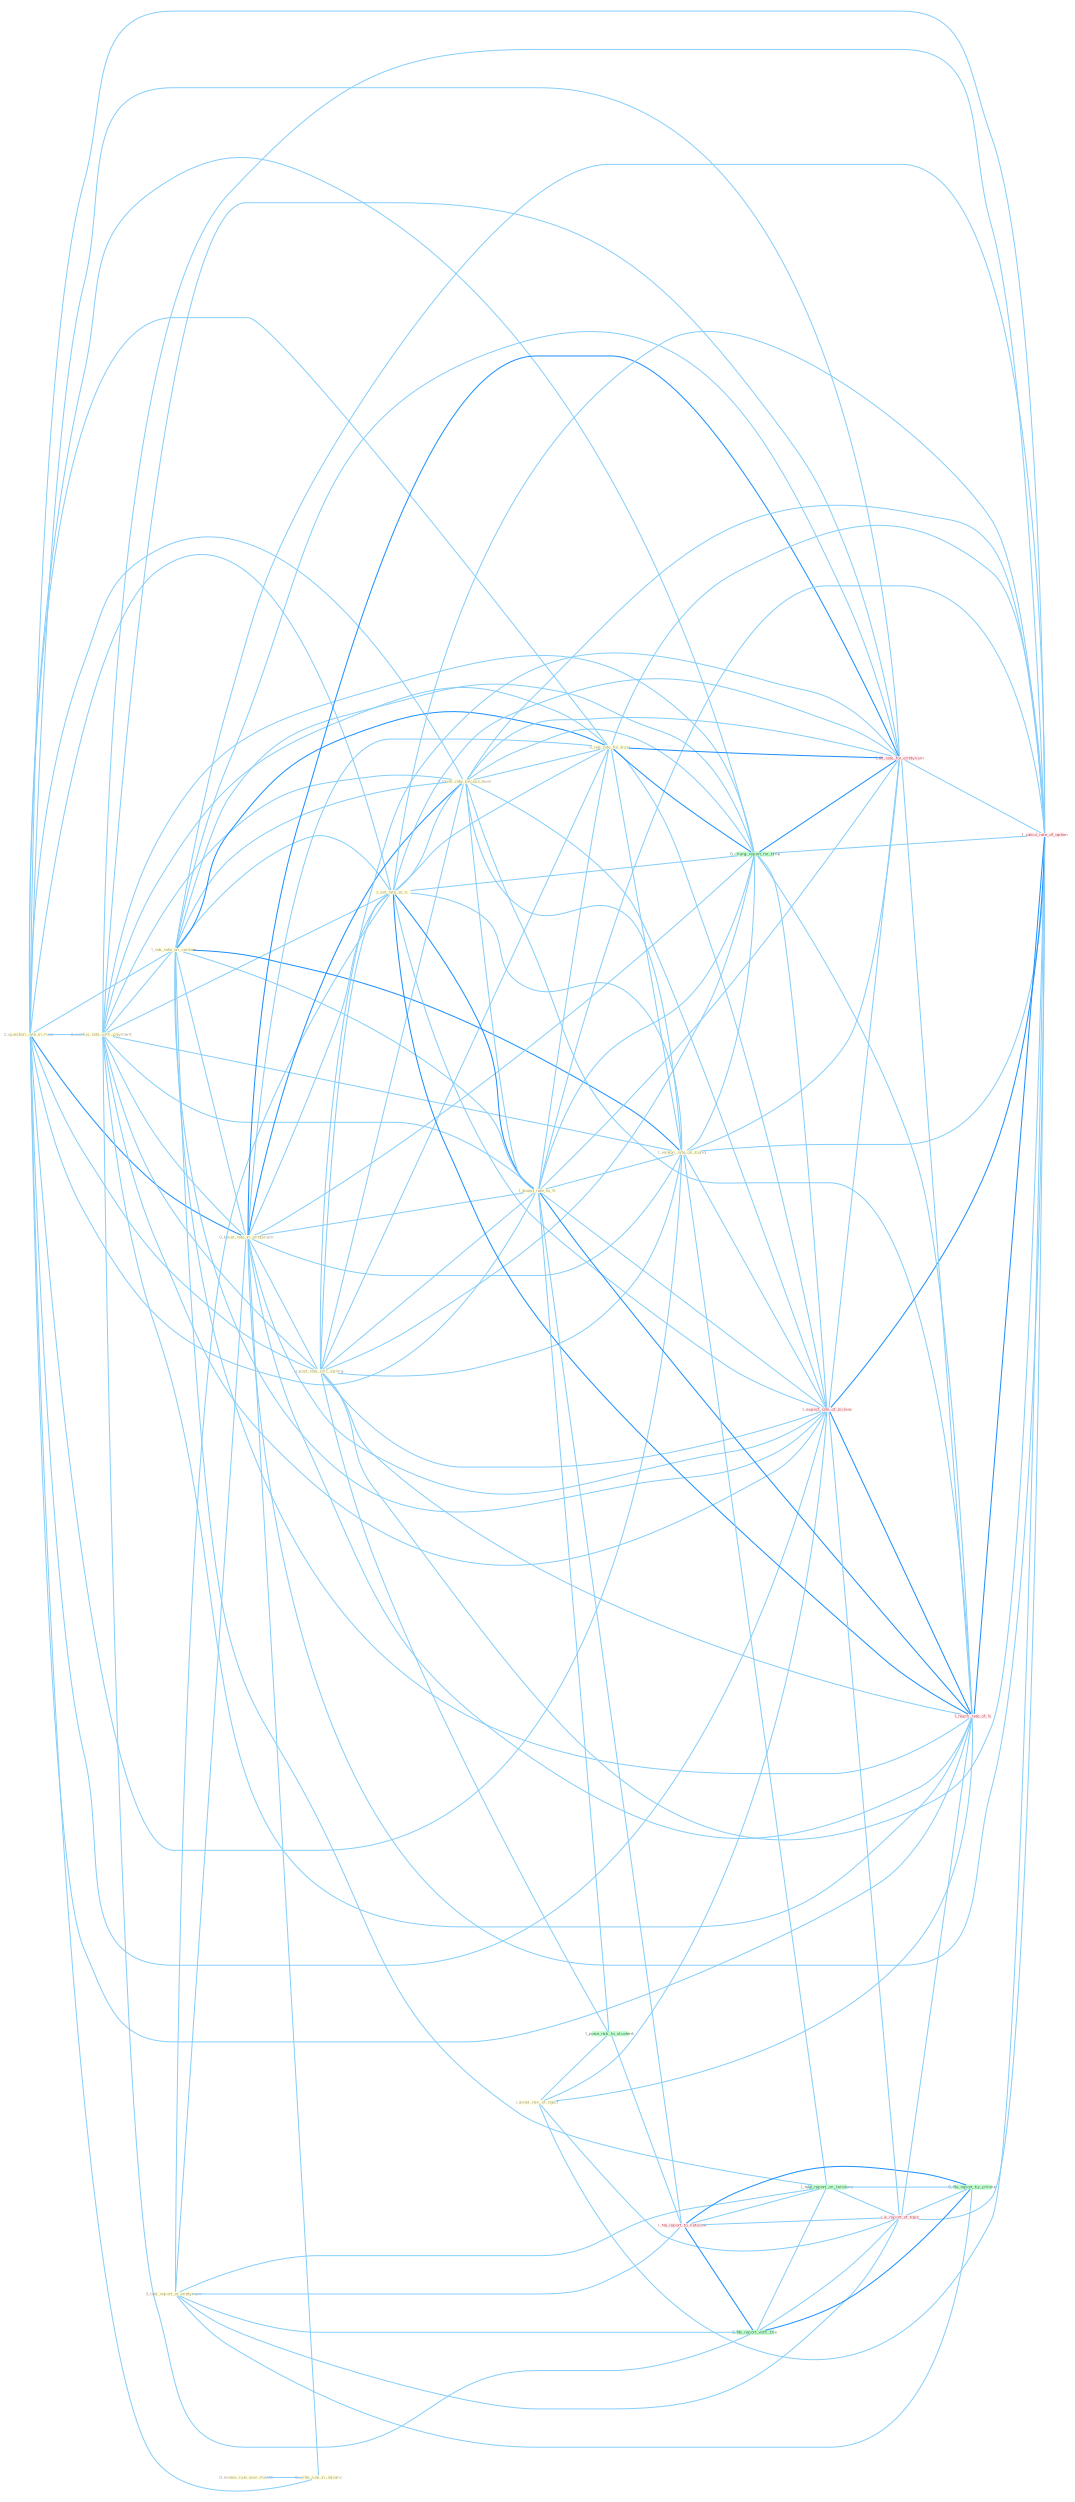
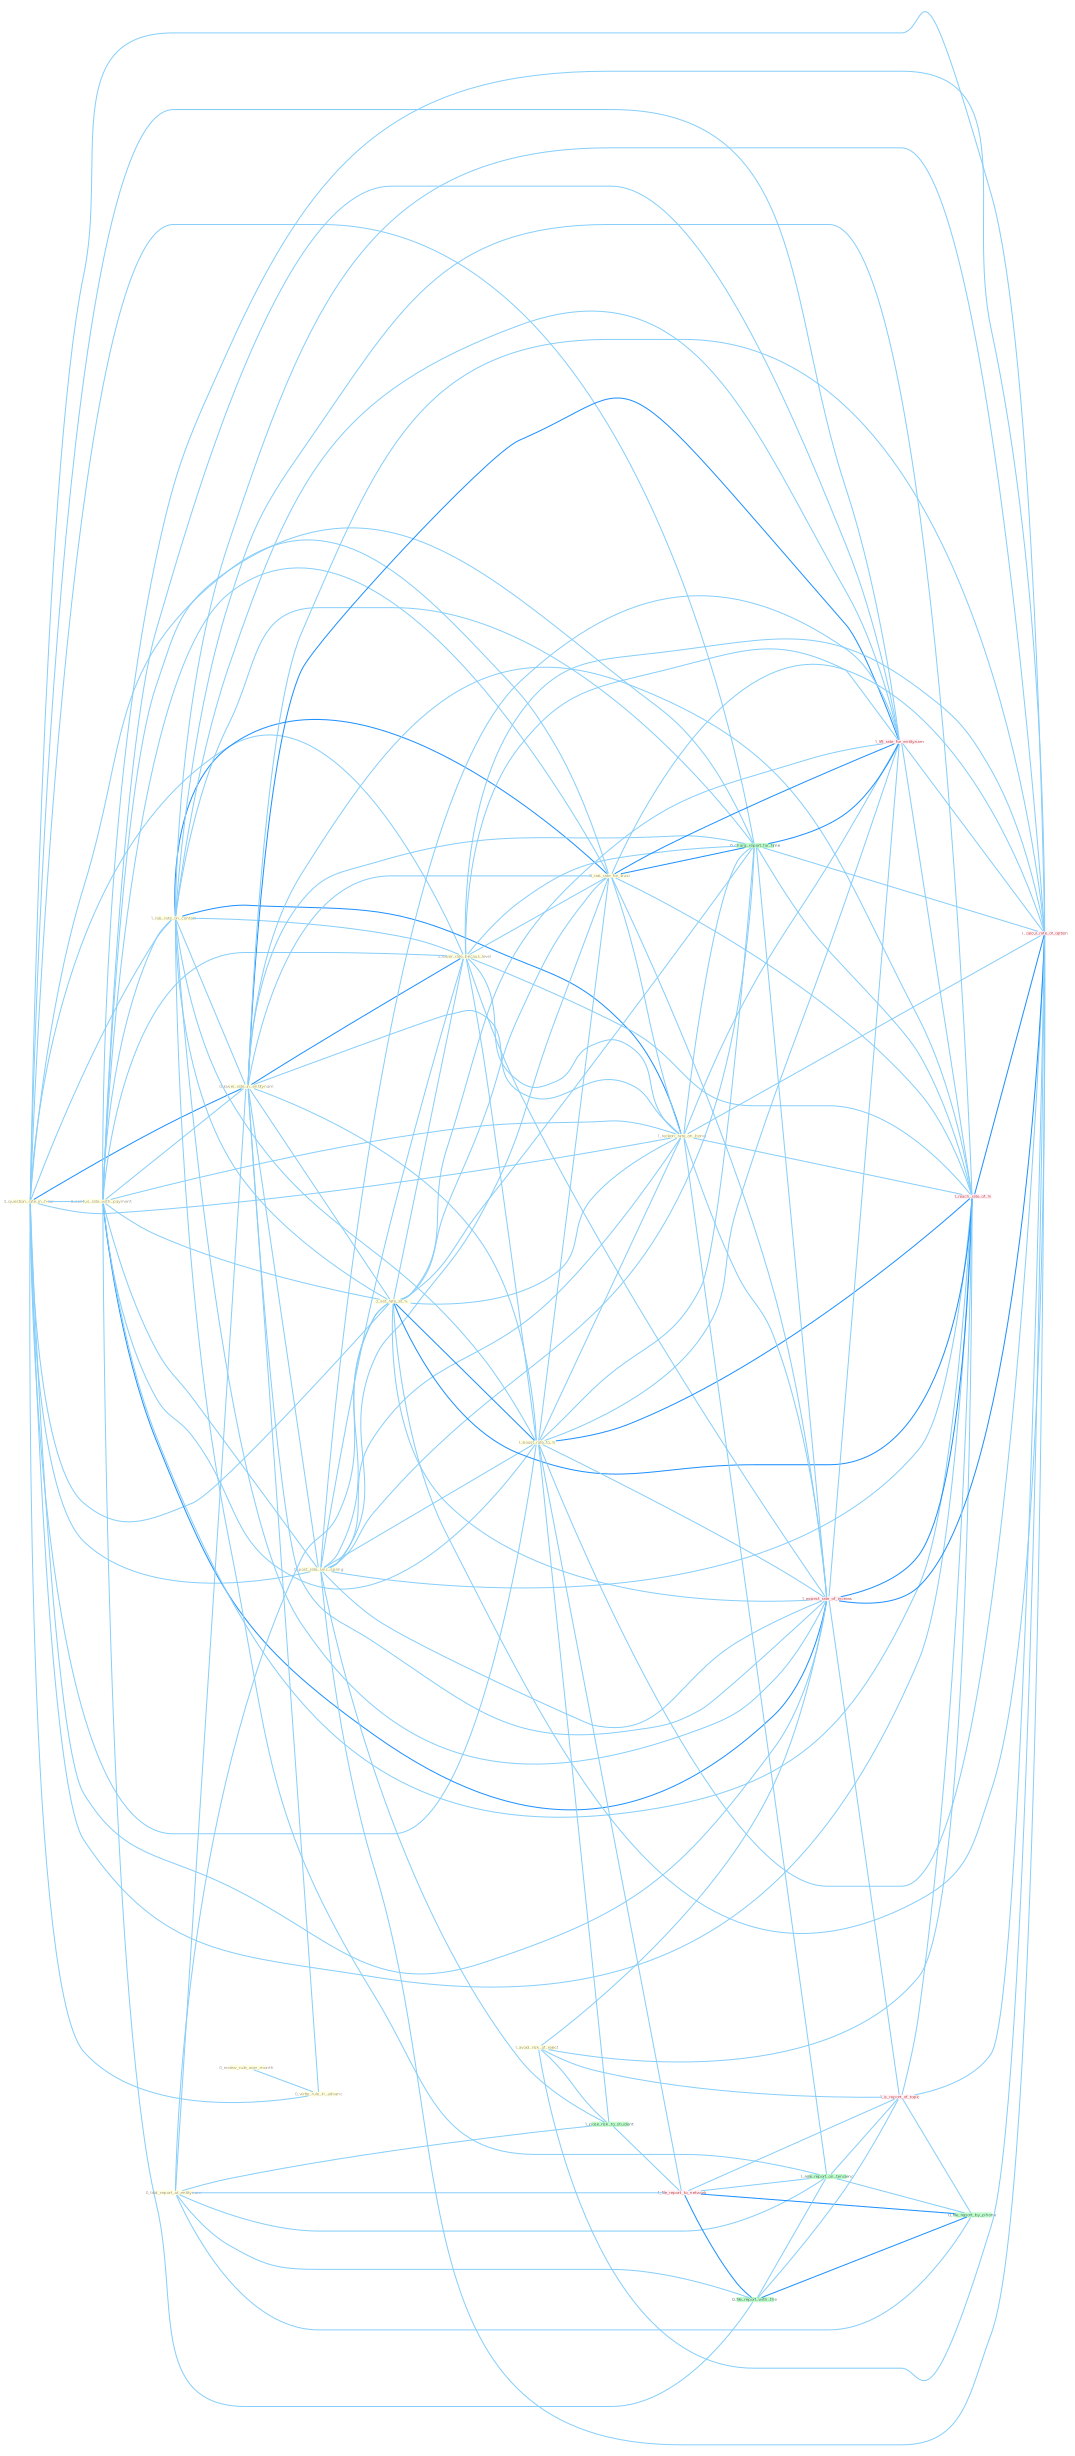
edge "0_rais_rate_for_busi" -- "1_reach_rate_of_%": added
edge "1_reckon_rate_on_bond" -- "1_reach_rate_of_%": added
edge "0_confus_rate_with_payment" -- "1_expect_rate_of_increas": color #87cefa -> #1e90ff
edge "1_is_report_of_topic" -- "0_told_report_at_entitynam": now "1_pose_risk_to_student" -- "0_told_report_at_entitynam"
